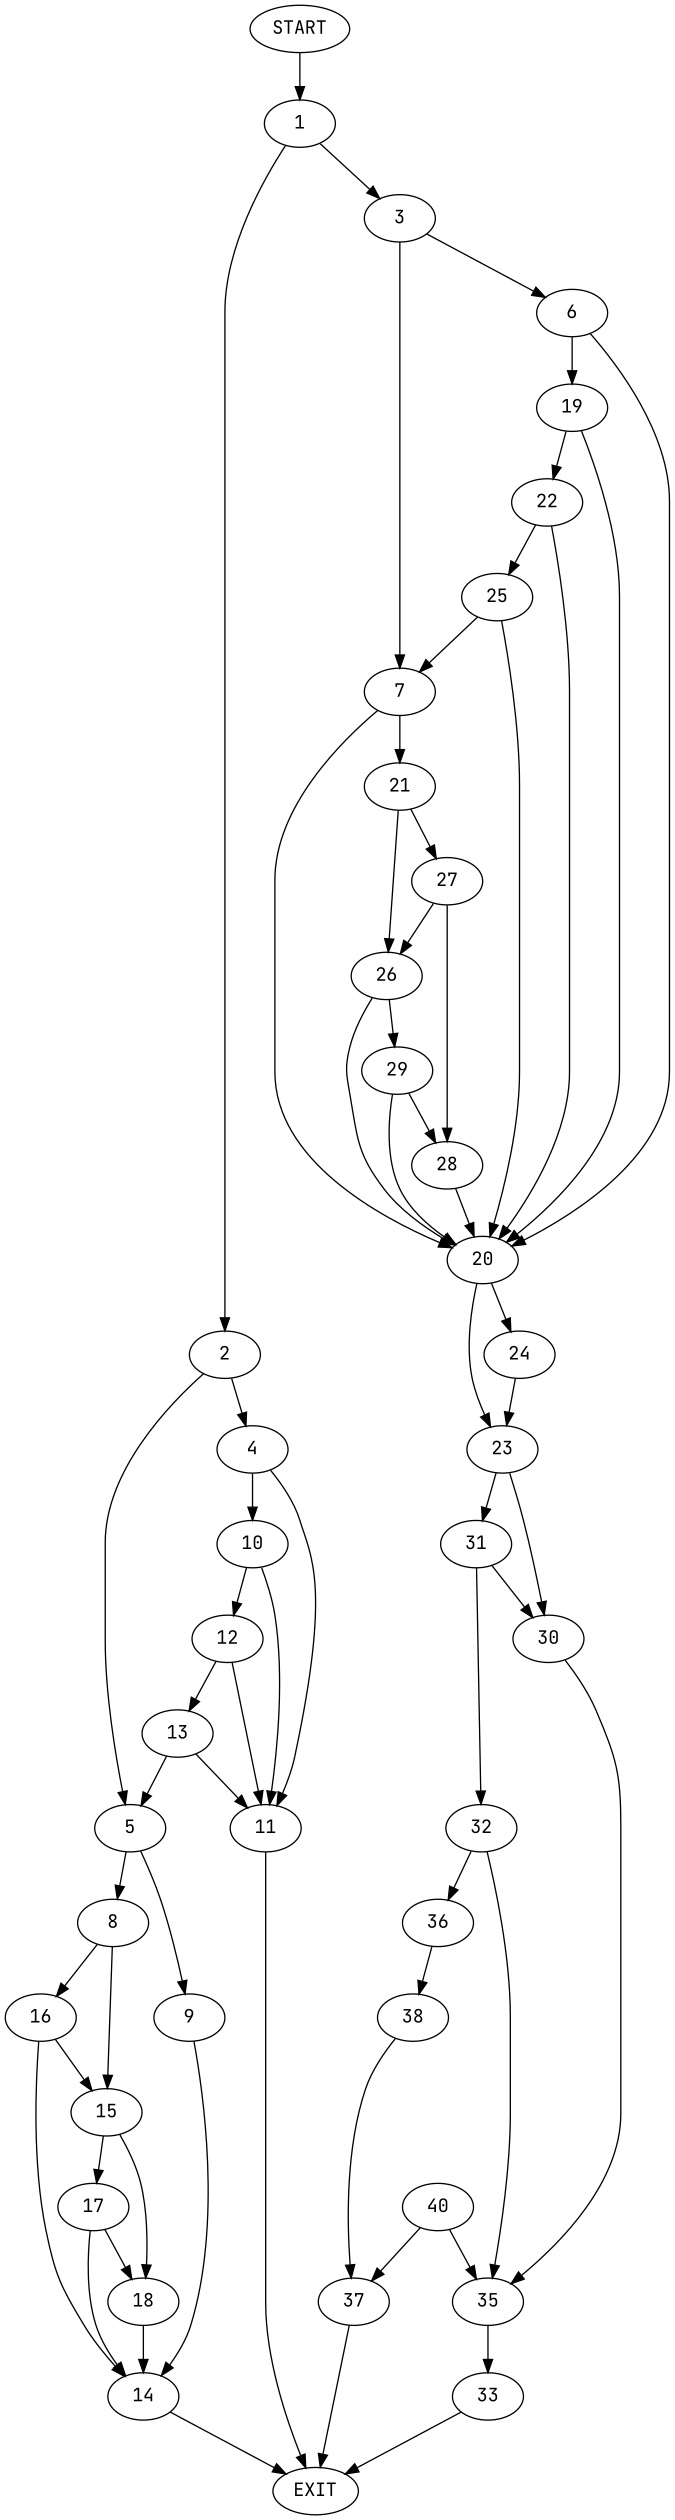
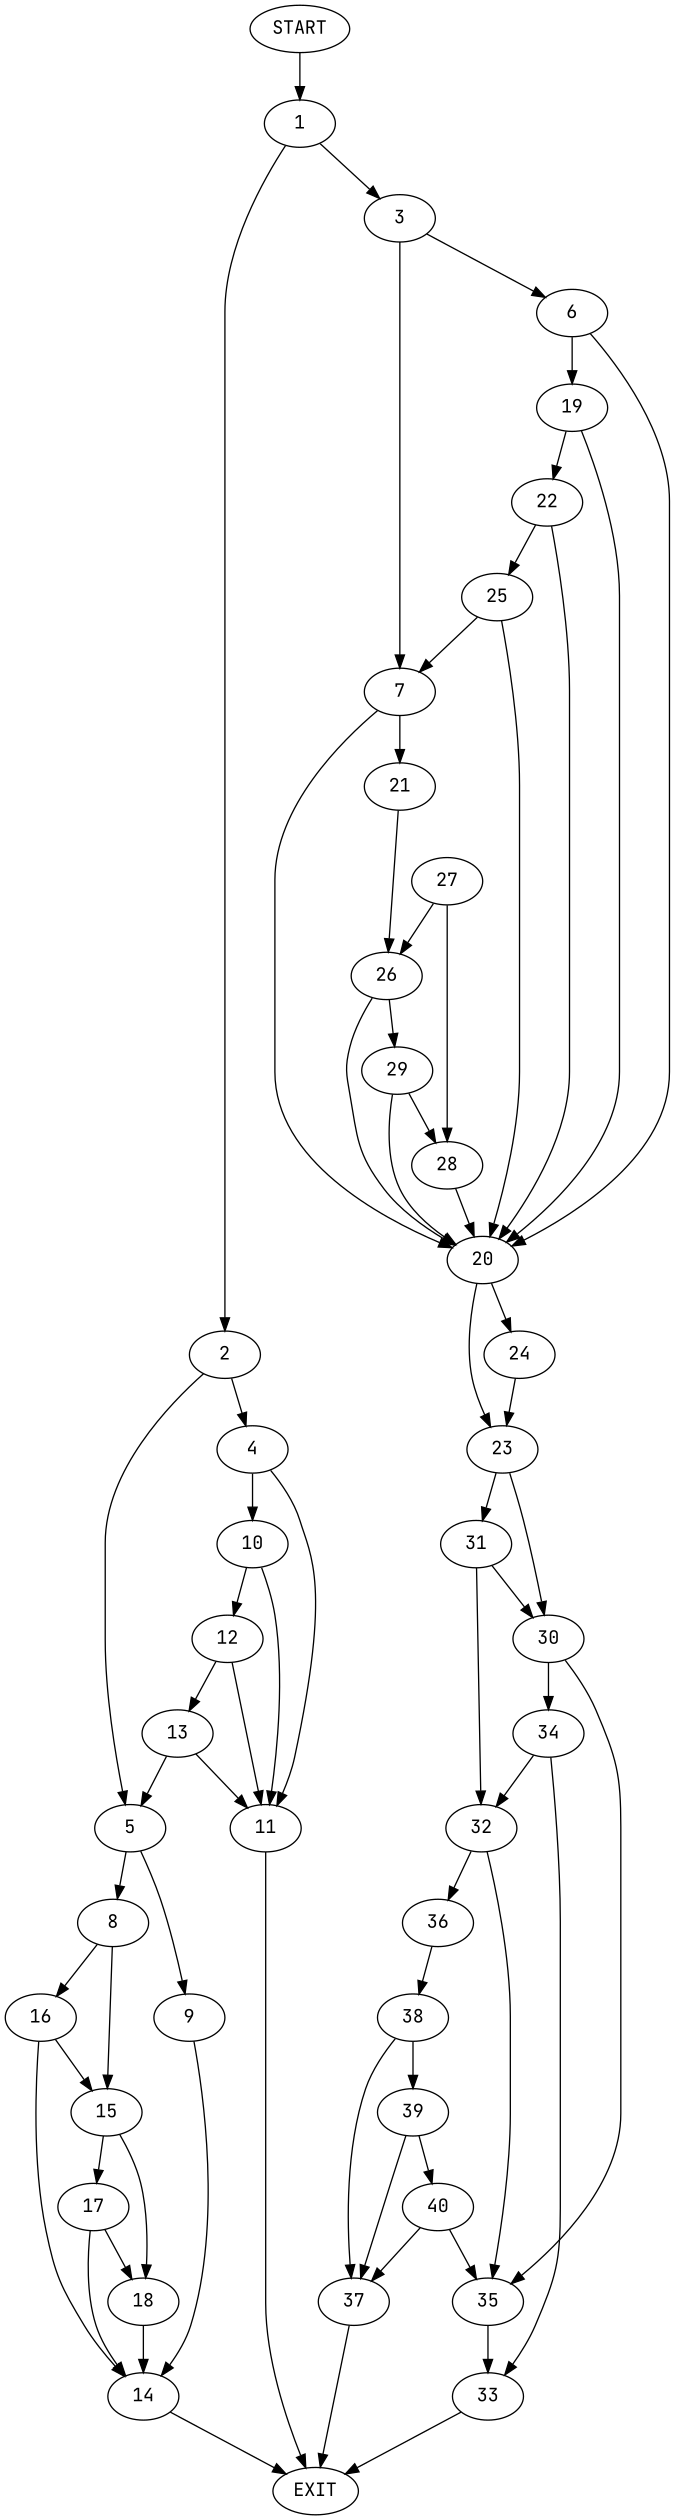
edge "21" -> "27": removed
node "34": added
node "39": added
